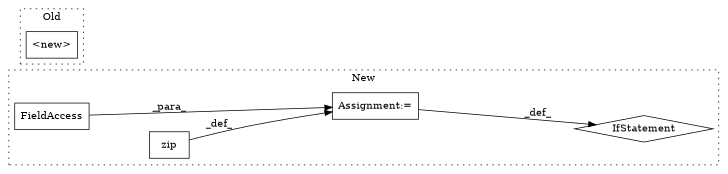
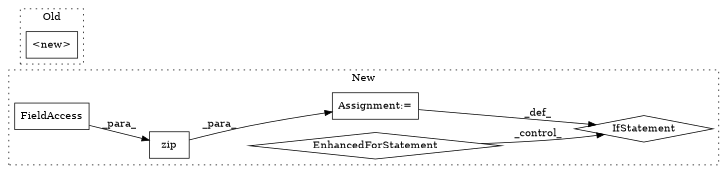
edge "FieldAccess" -> "Assignment:=": now "FieldAccess" -> "zip"
edge "zip" -> "Assignment:=": label "_def_" -> "_para_"
node "EnhancedForStatement": added
